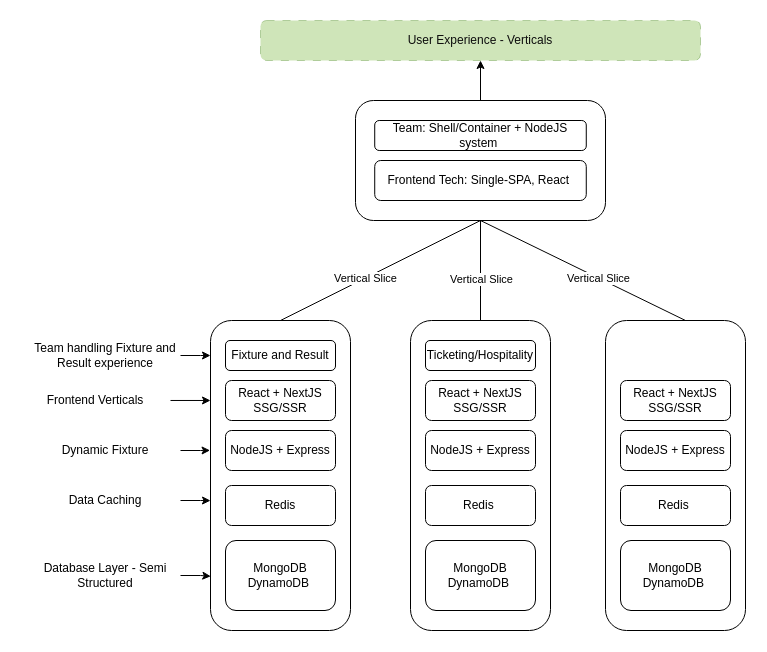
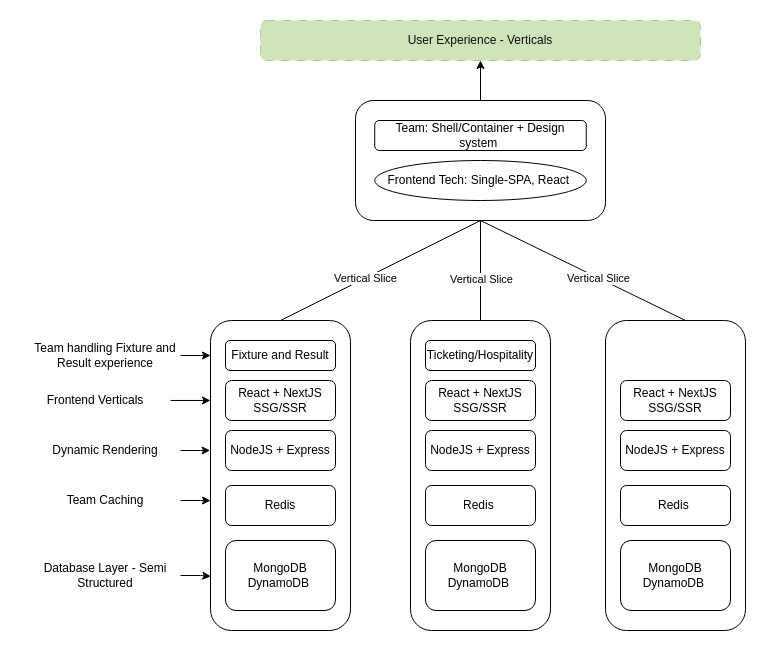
node "Team: Shell/Container + NodeJS system": label "Team: Shell/Container + NodeJS system" -> "Team: Shell/Container + Design system"
node "Frontend Tech: Single-SPA, React": shape rounded rectangle -> ellipse
node "Dynamic Fixture": label "Dynamic Fixture" -> "Dynamic Rendering"
node "Data Caching": label "Data Caching" -> "Team Caching"
